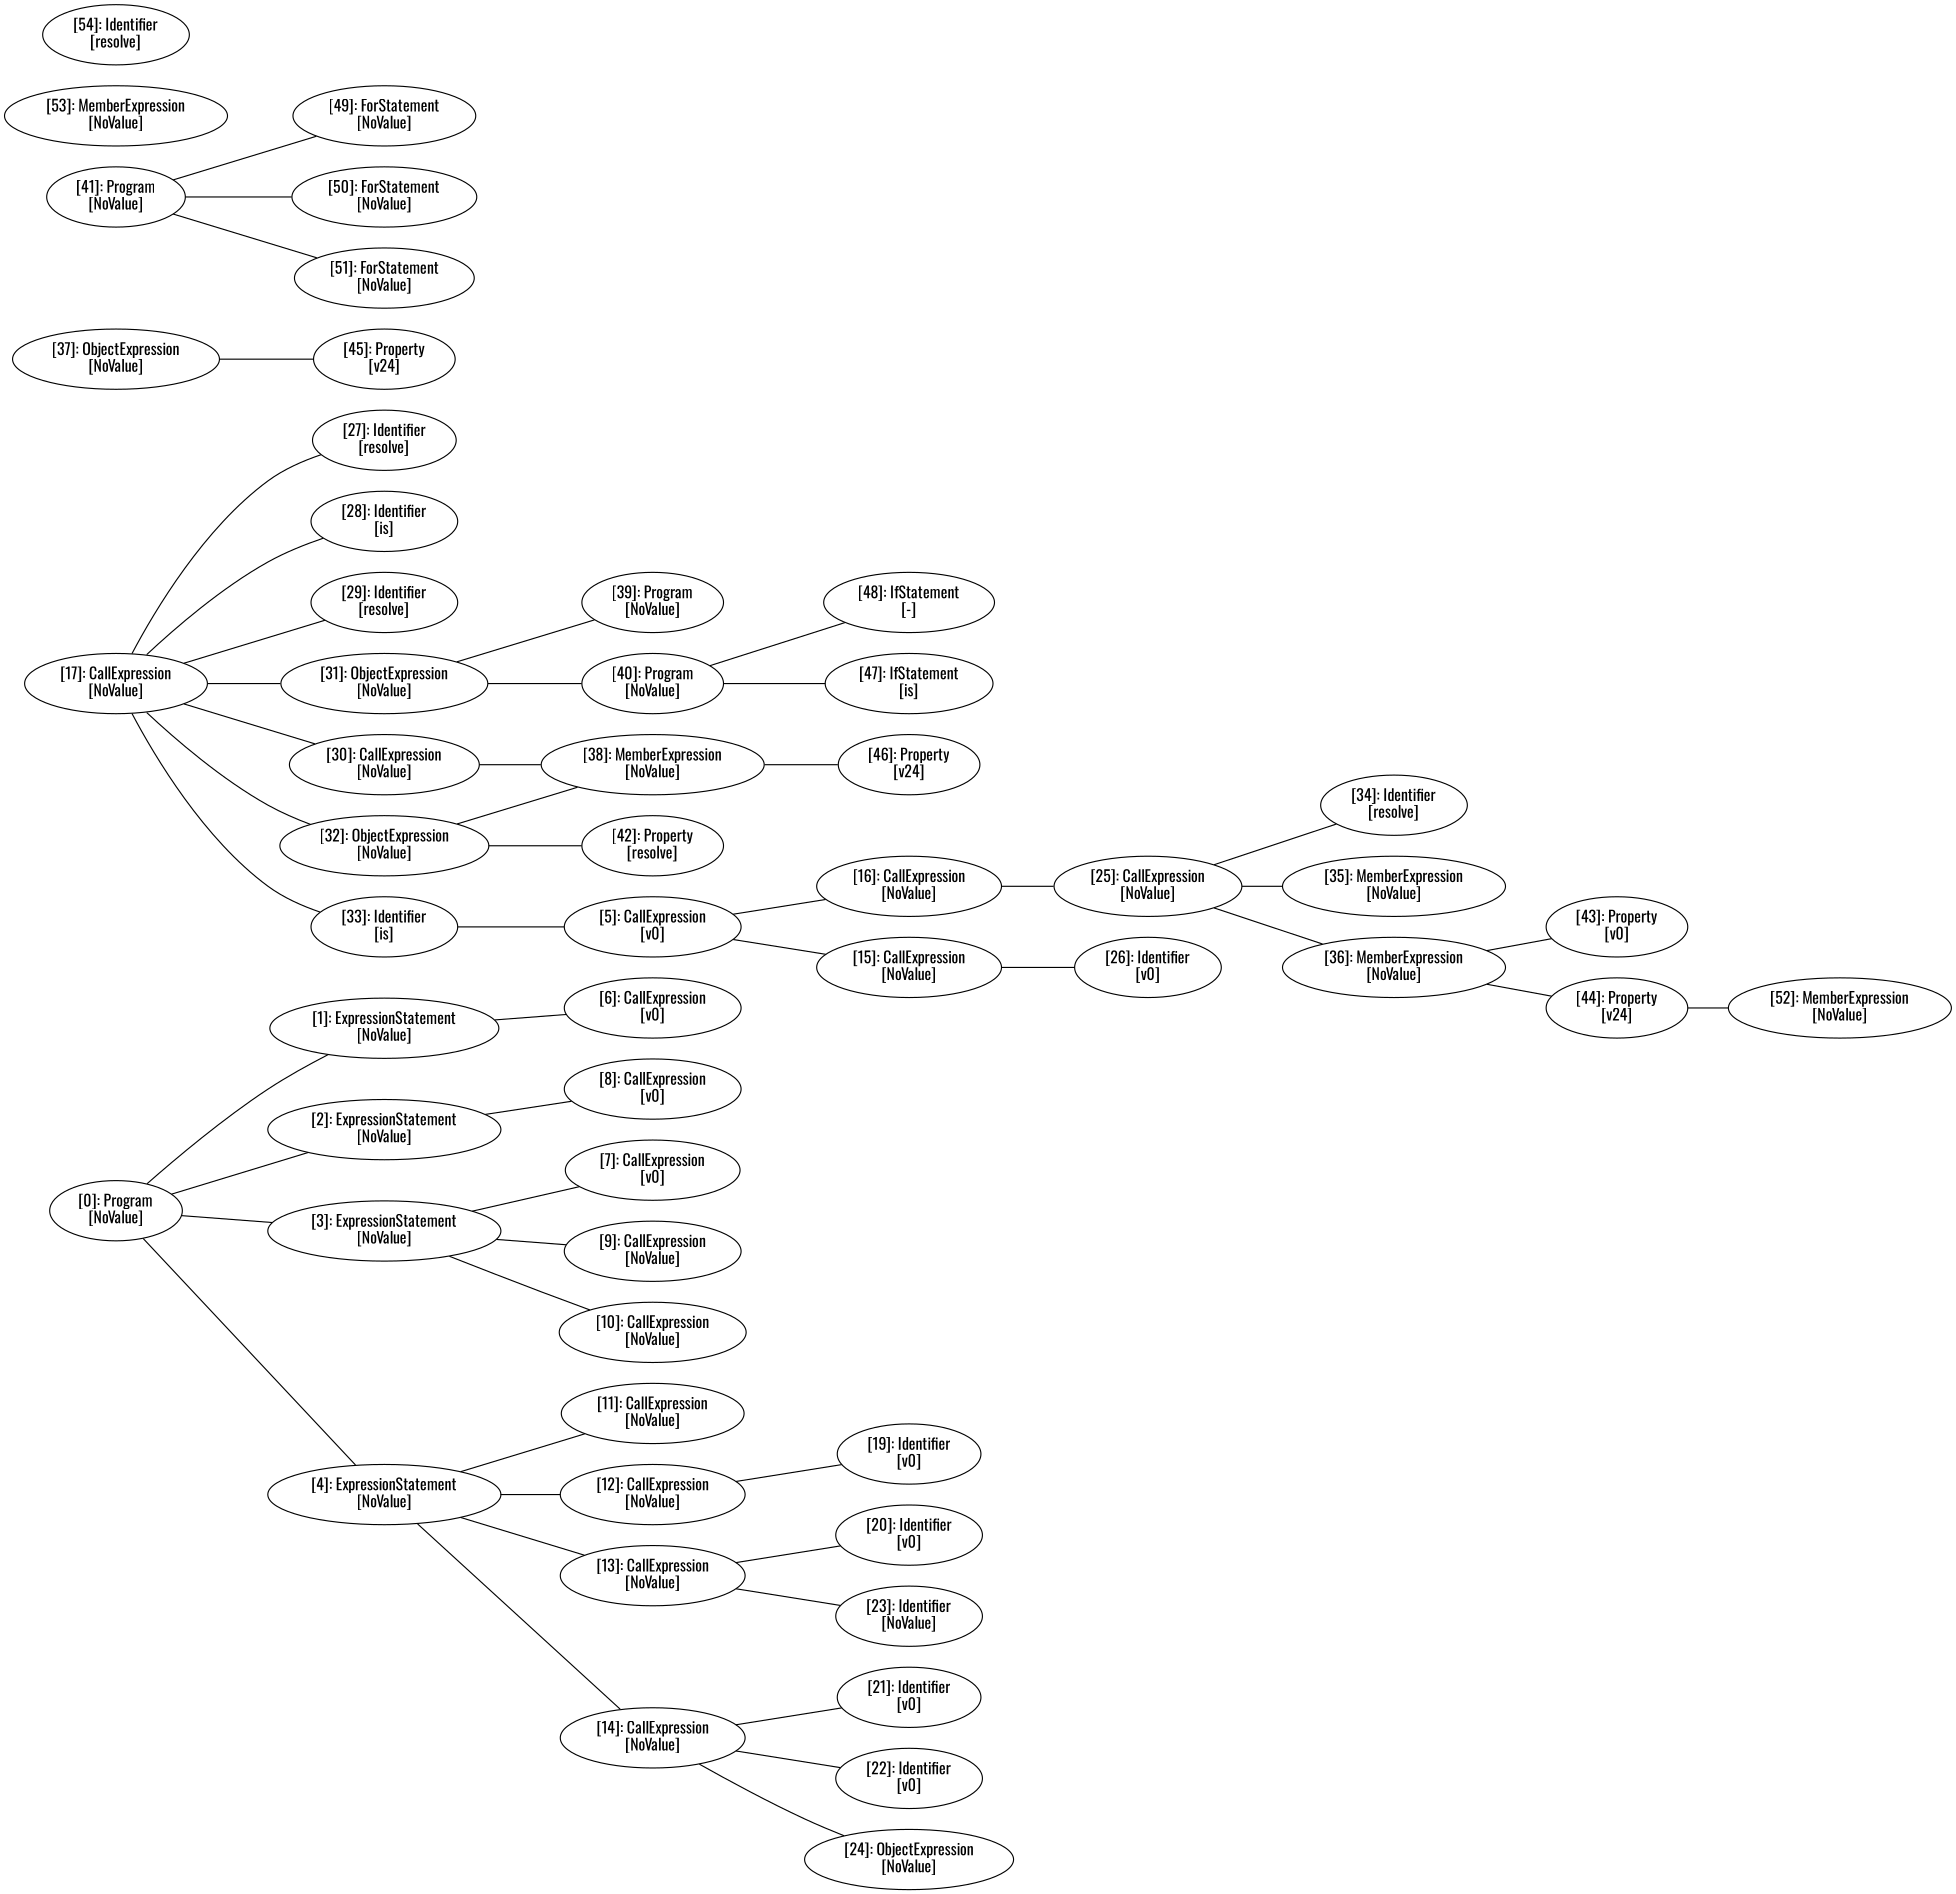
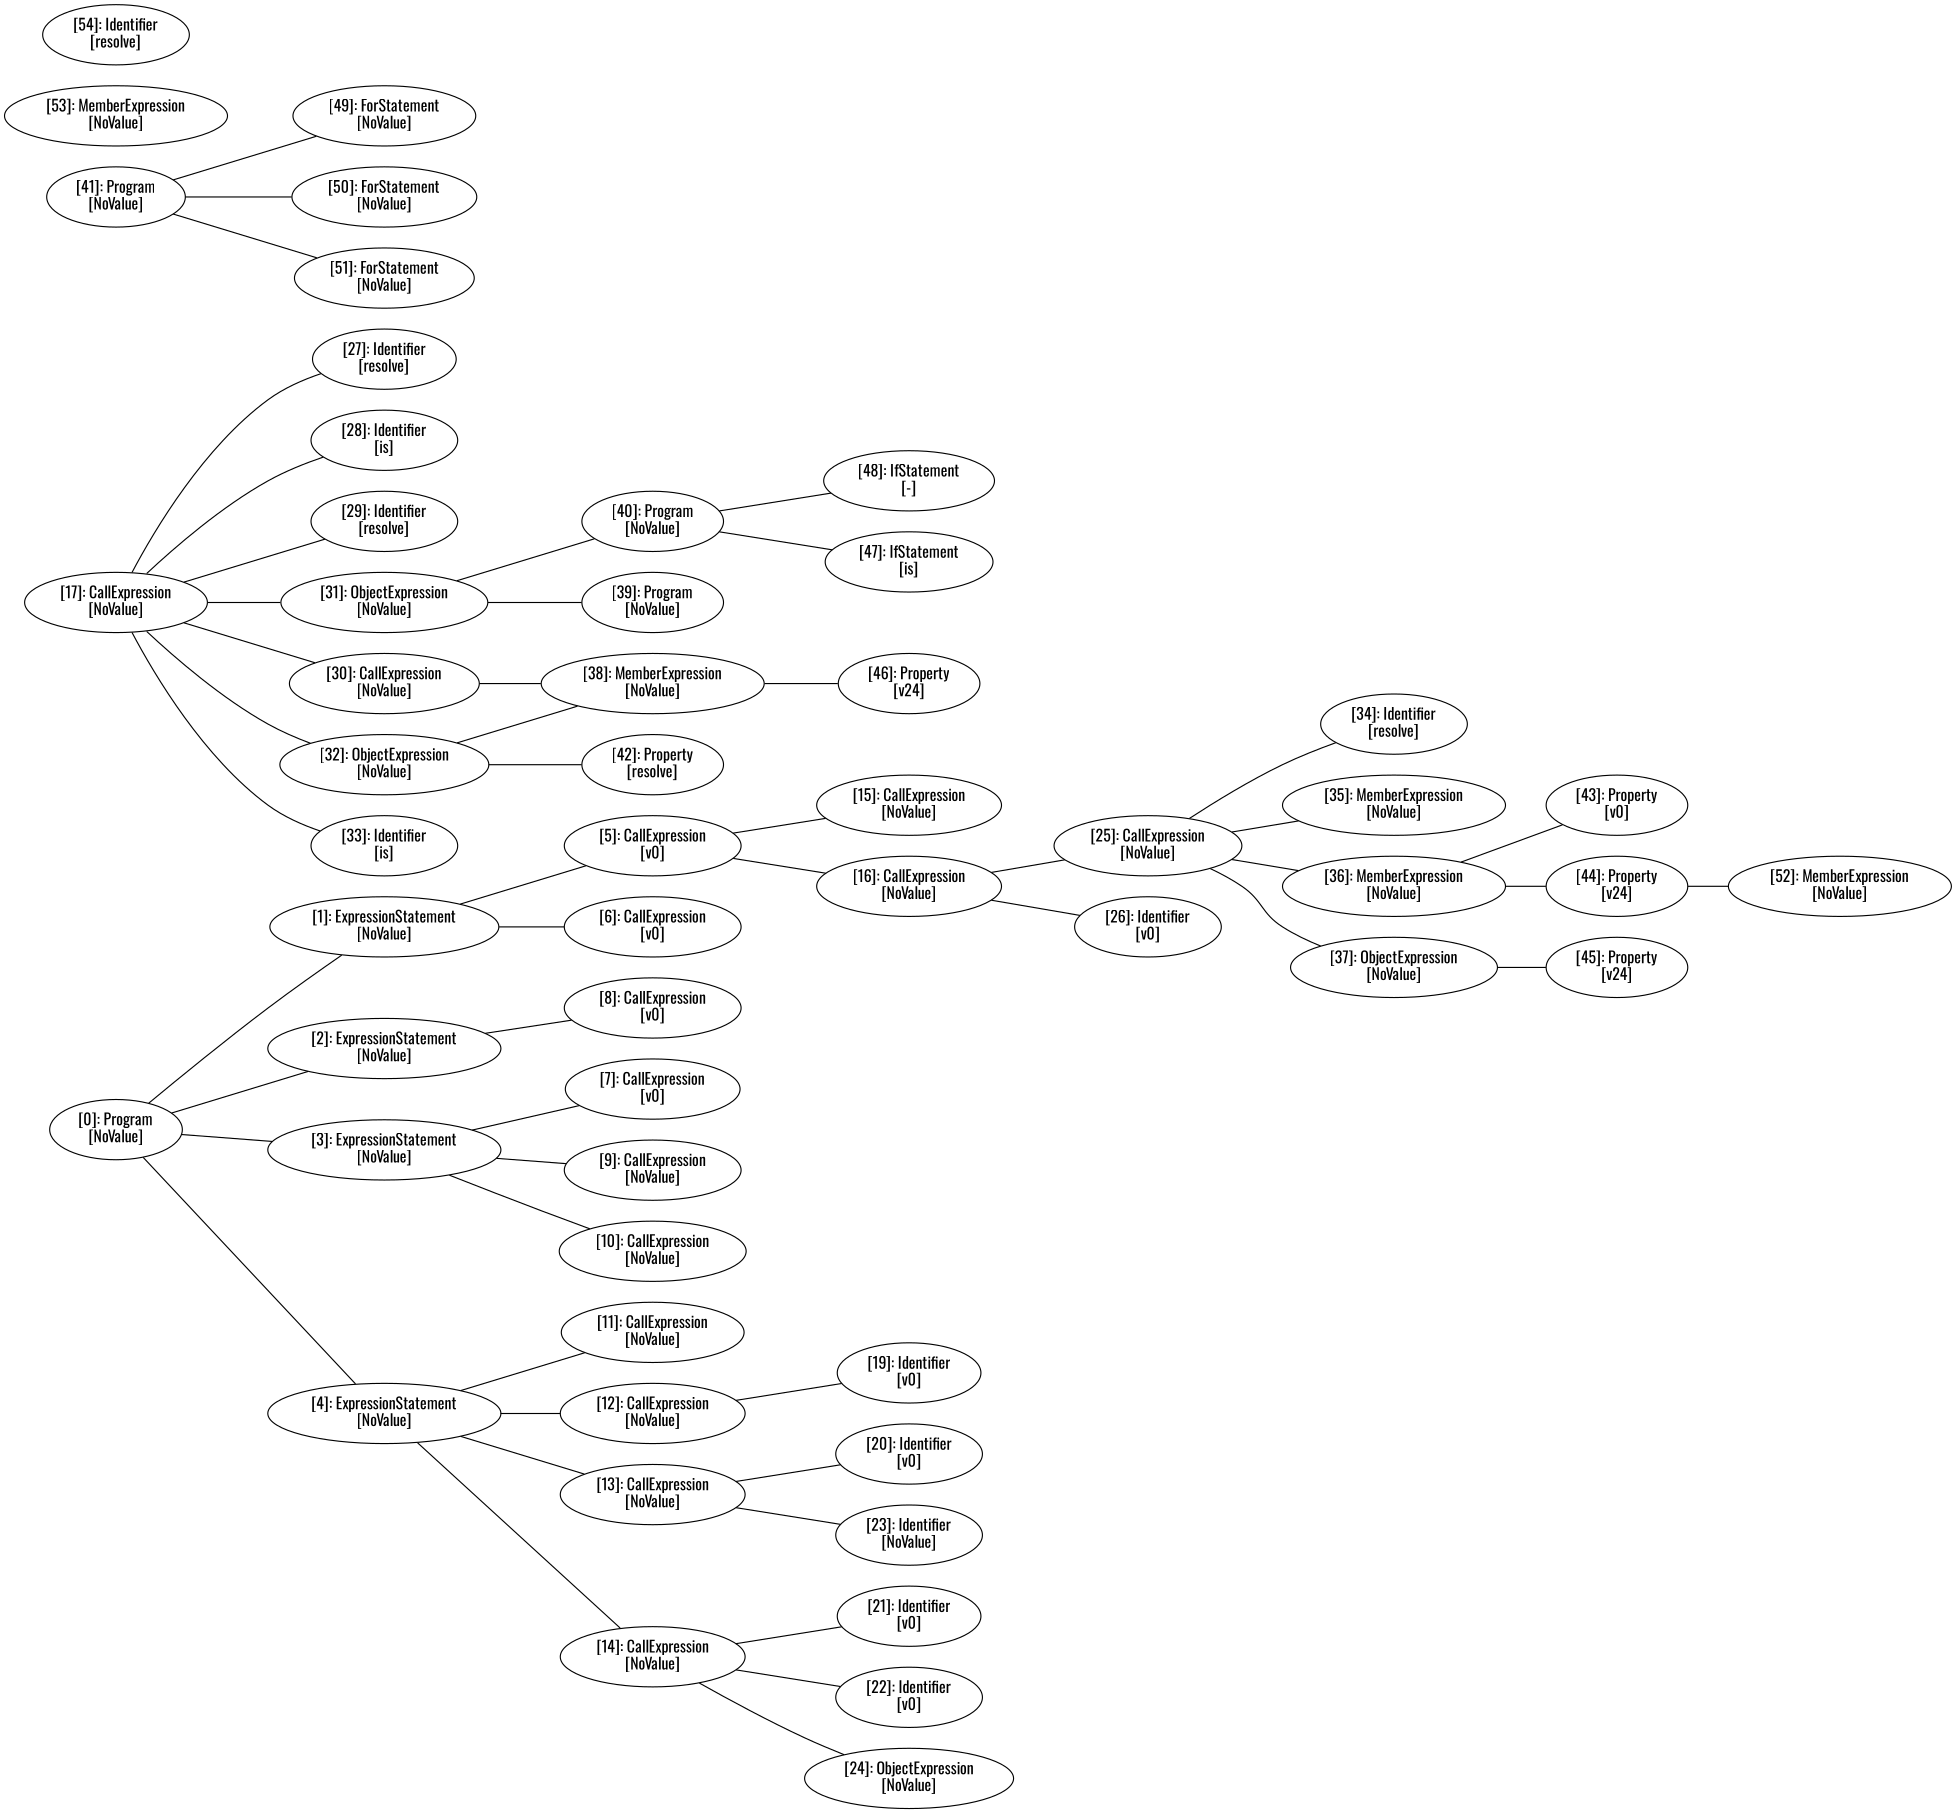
edge "[25]: CallExpression [NoValue]" -- "[37]: ObjectExpression [NoValue]": added
edge "[33]: Identifier [is]" -- "[5]: CallExpression [v0]": now "[1]: ExpressionStatement [NoValue]" -- "[5]: CallExpression [v0]"
edge "[15]: CallExpression [NoValue]" -- "[26]: Identifier [v0]": now "[16]: CallExpression [NoValue]" -- "[26]: Identifier [v0]"
